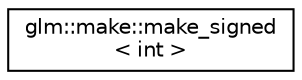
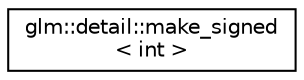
node "glm::make::make_signed < int >": label "glm::make::make_signed < int >" -> "glm::detail::make_signed < int >"
